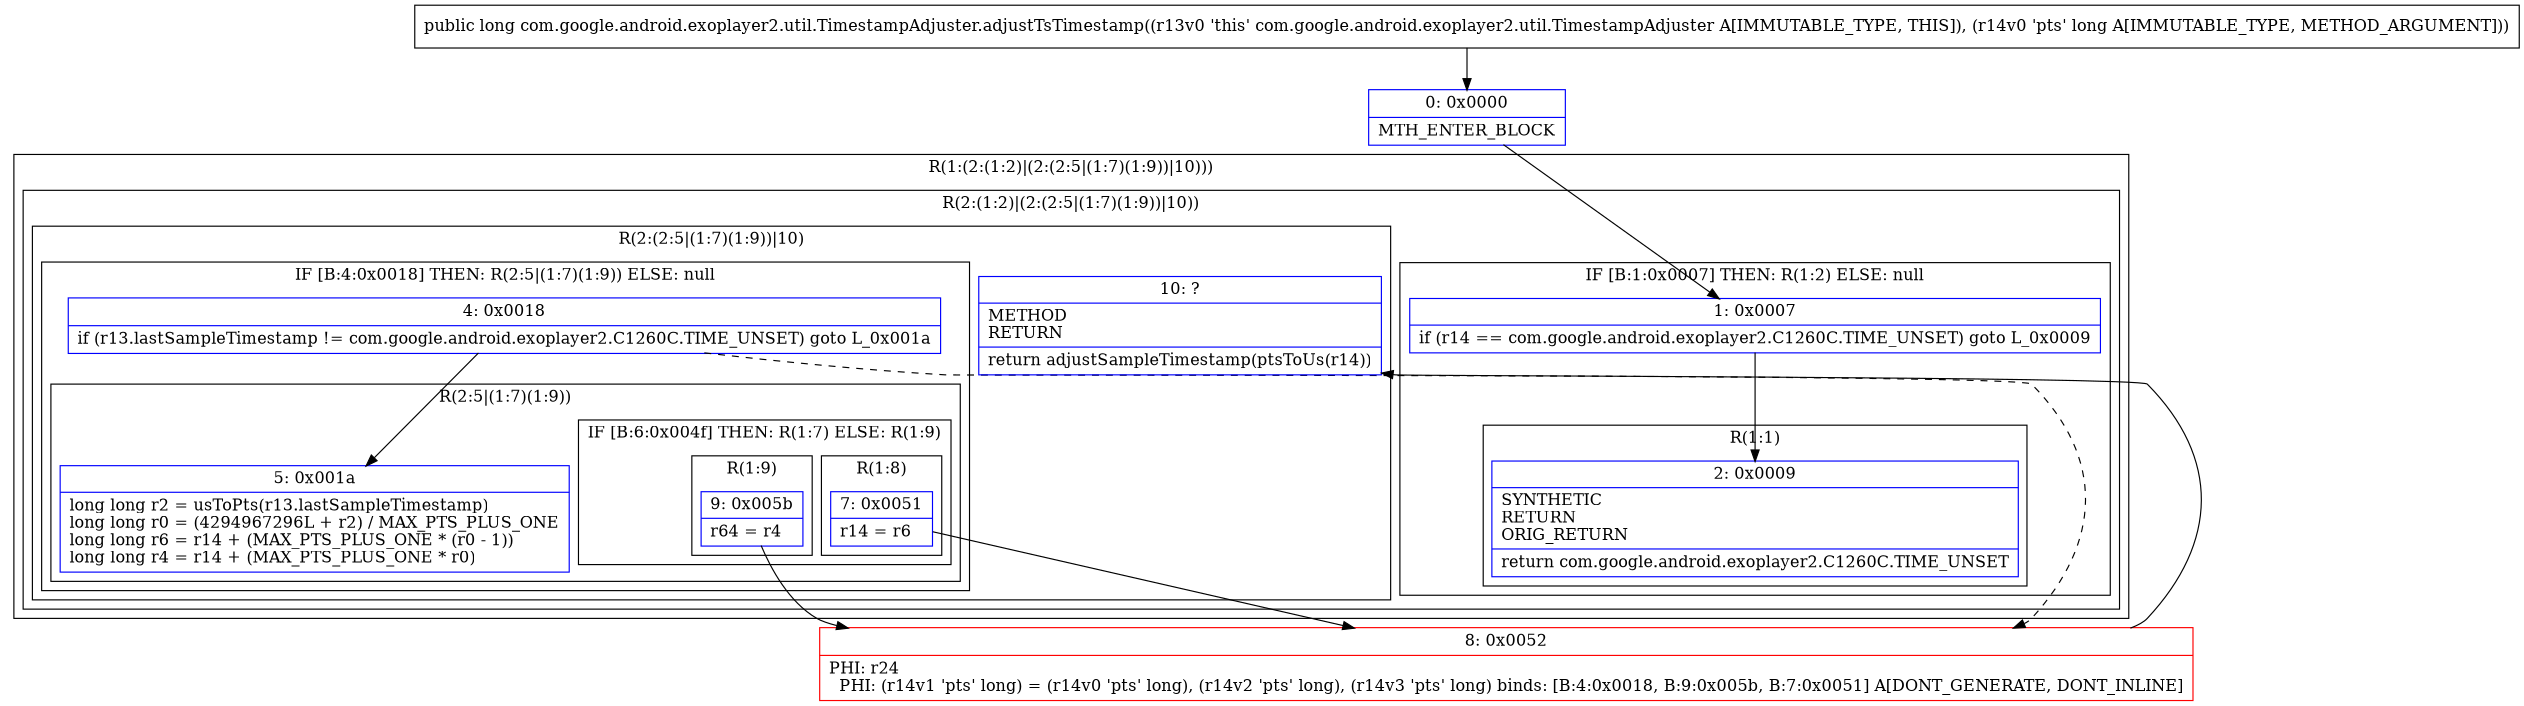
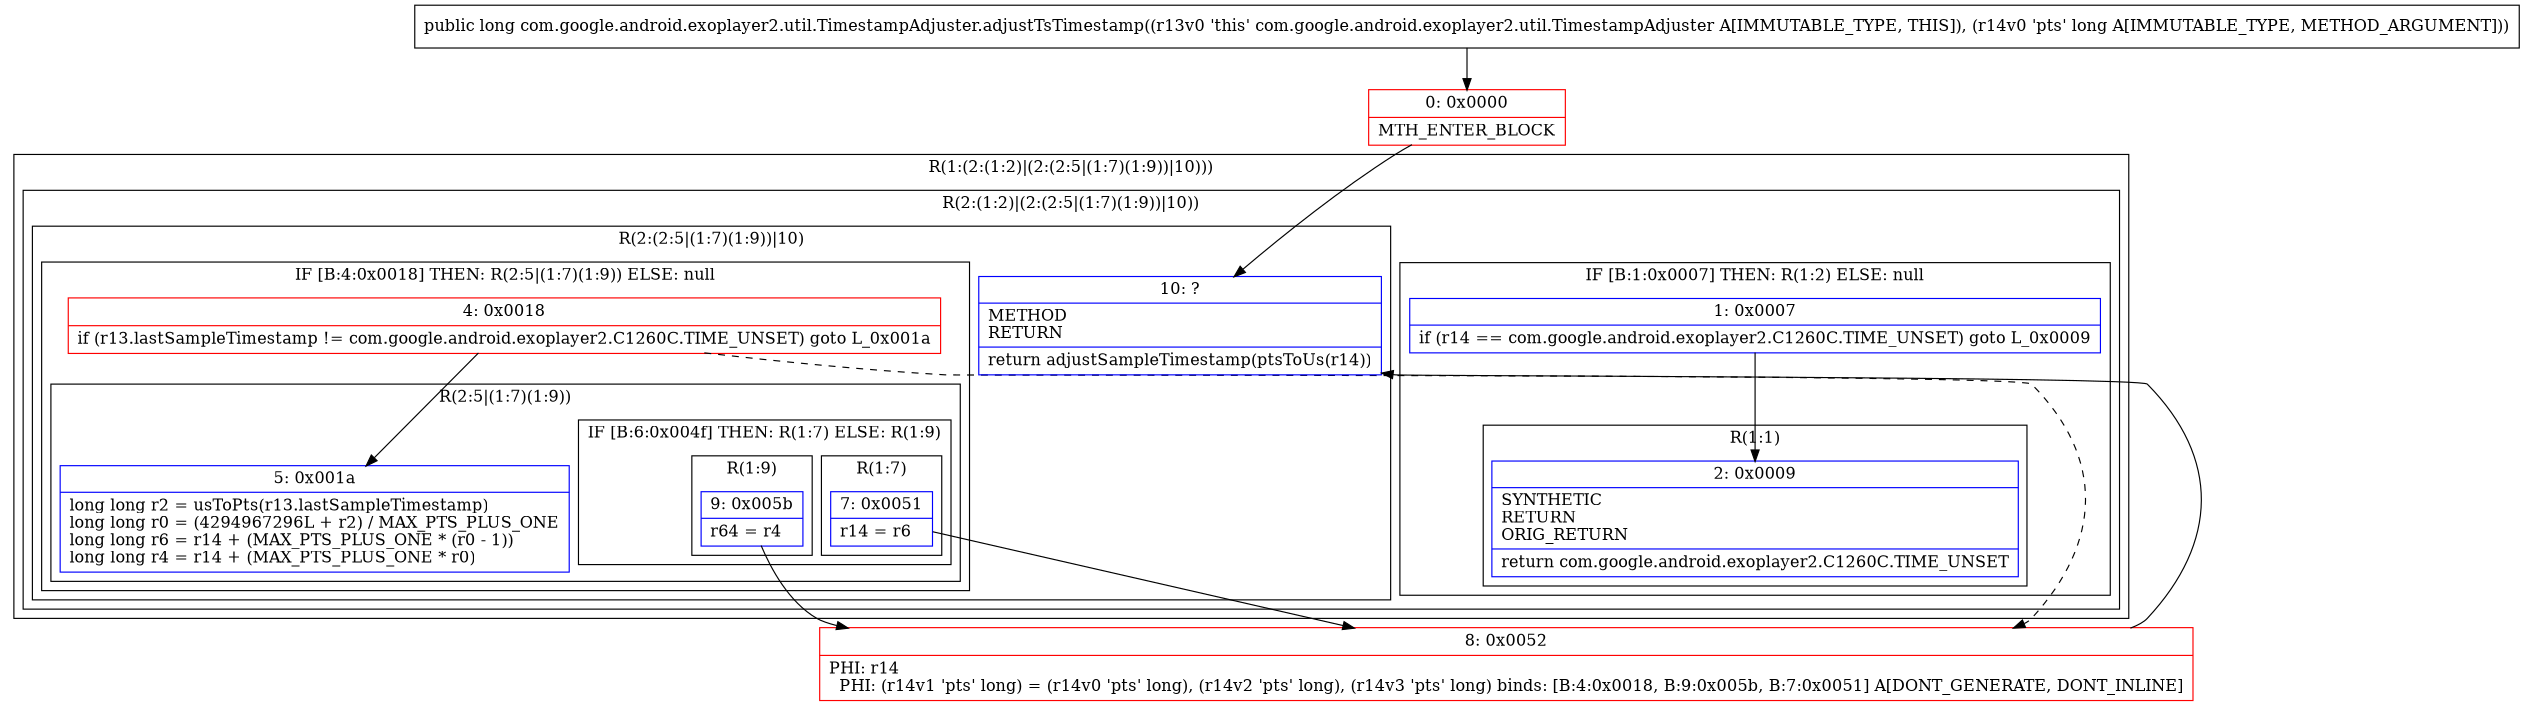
node "0: 0x0000": color blue -> red
edge "0: 0x0000" -> "1: 0x0007": now "0: 0x0000" -> "10: ?"
node "4: 0x0018": color blue -> red
cluster "R(1:8)": label "R(1:8)" -> "R(1:7)"
node "8: 0x0052": text "PHI: r24" -> "PHI: r14"
